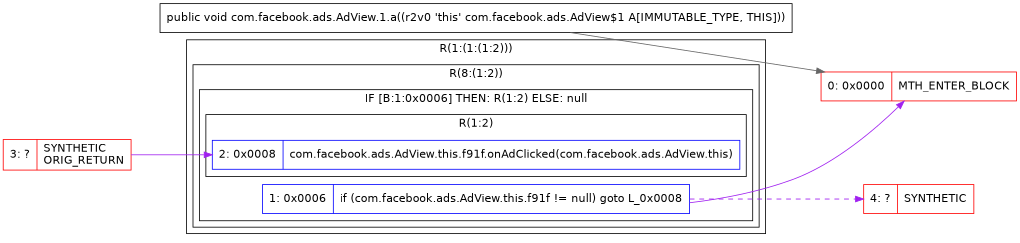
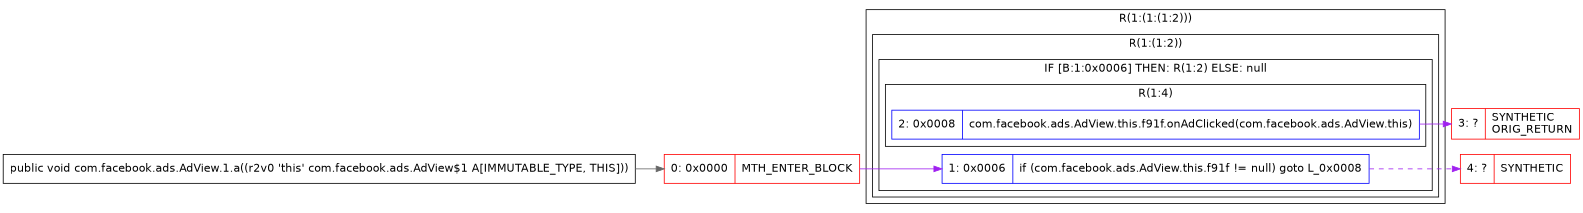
cluster "R(8:(1:2))": label "R(8:(1:2))" -> "R(1:(1:2))"
cluster "R(1:2)": label "R(1:2)" -> "R(1:4)"
edge "3: ?" -> "2: 0x0008": reversed
edge "1: 0x0006" -> "0: 0x0000": reversed
